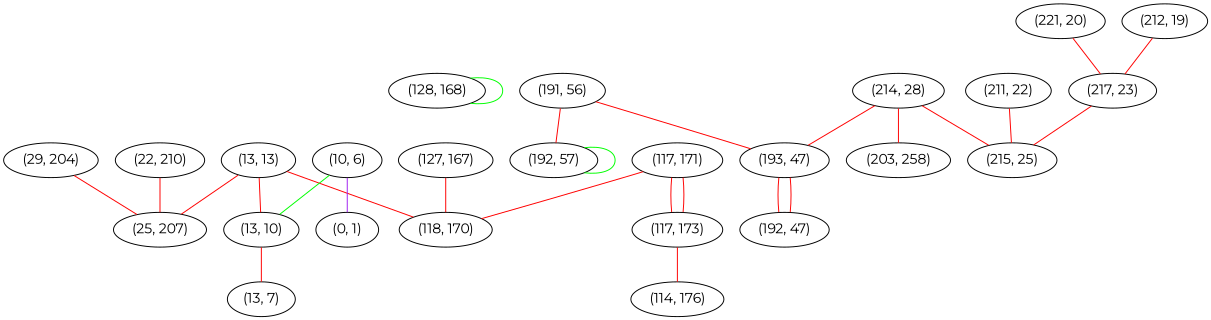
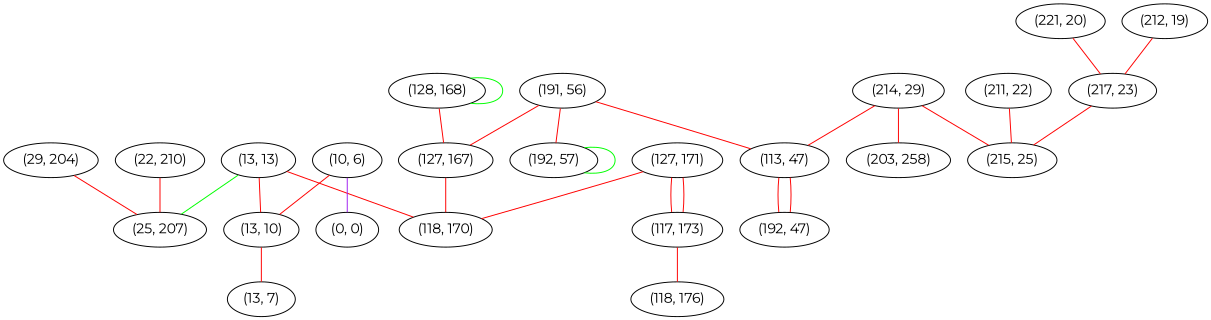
node "(214, 28)": label "(214, 28)" -> "(214, 29)"
edge "(191, 56)" -- "(127, 167)": added
edge "(128, 168)" -- "(127, 167)": added
node "(117, 171)": label "(117, 171)" -> "(127, 171)"
node "(193, 47)": label "(193, 47)" -> "(113, 47)"
edge "(13, 13)" -- "(25, 207)": color red -> green
edge "(10, 6)" -- "(13, 10)": color green -> red
node "(0, 1)": label "(0, 1)" -> "(0, 0)"
node "(114, 176)": label "(114, 176)" -> "(118, 176)"
